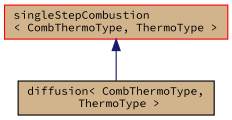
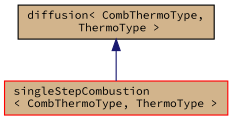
edge "diffusion< CombThermoType, ThermoType >" -> "singleStepCombustion < CombThermoType, ThermoType >": reversed
